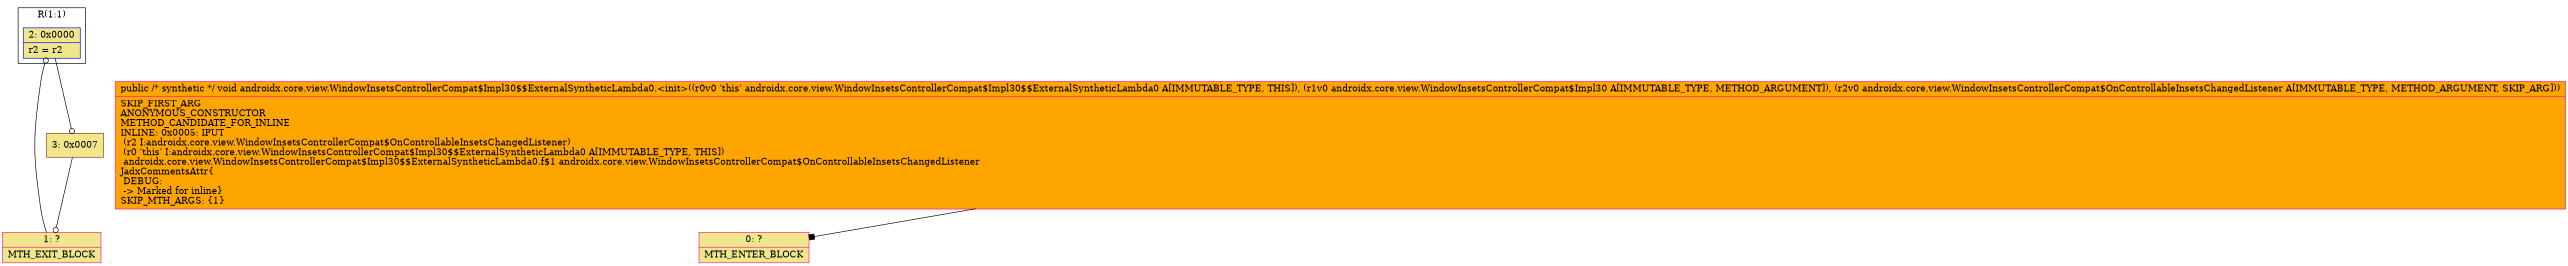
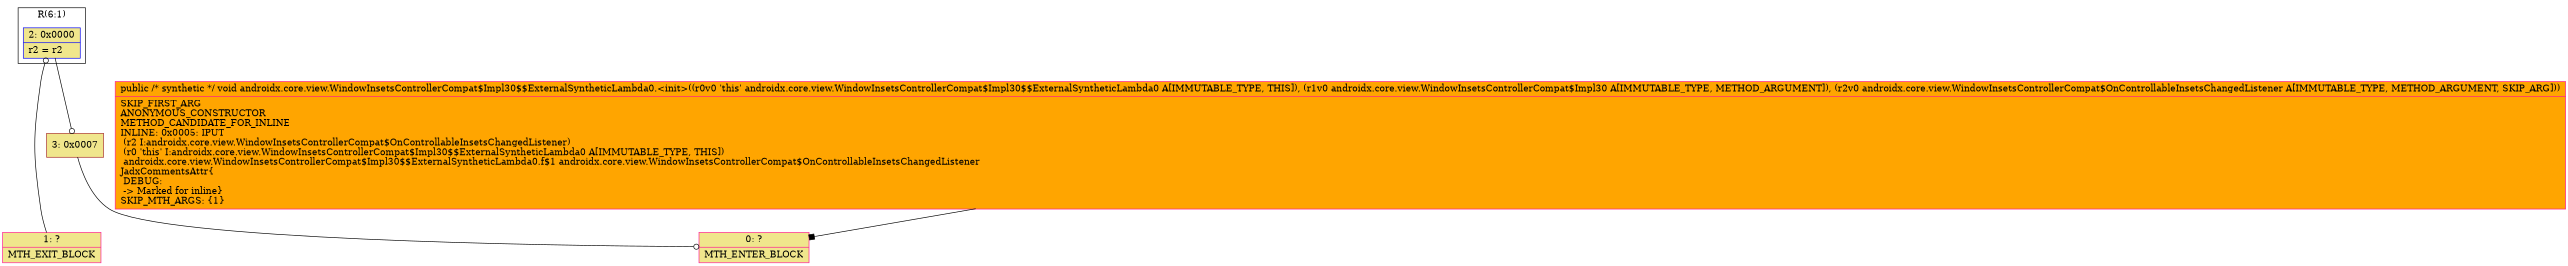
cluster "R(1:1)": label "R(1:1)" -> "R(6:1)"
edge "3: 0x0007" -> "1: ?": now "3: 0x0007" -> "0: ?"
